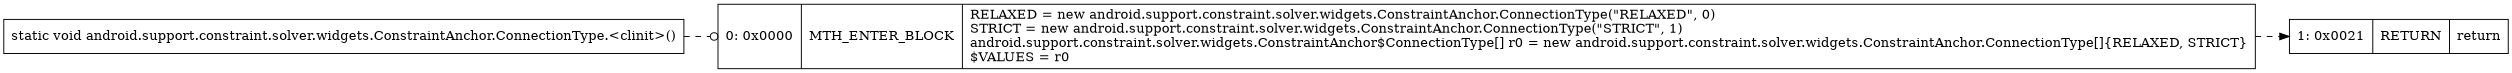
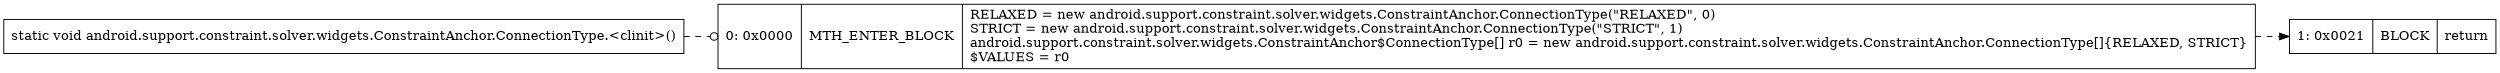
node "1: 0x0021": text "RETURN" -> "BLOCK"
